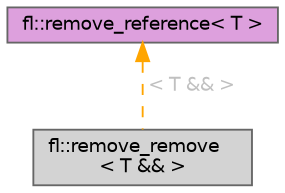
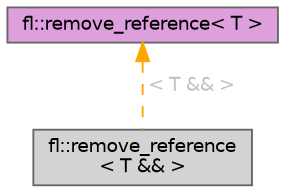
node "fl::remove_remove < T && >": label "fl::remove_remove < T && >" -> "fl::remove_reference < T && >"
